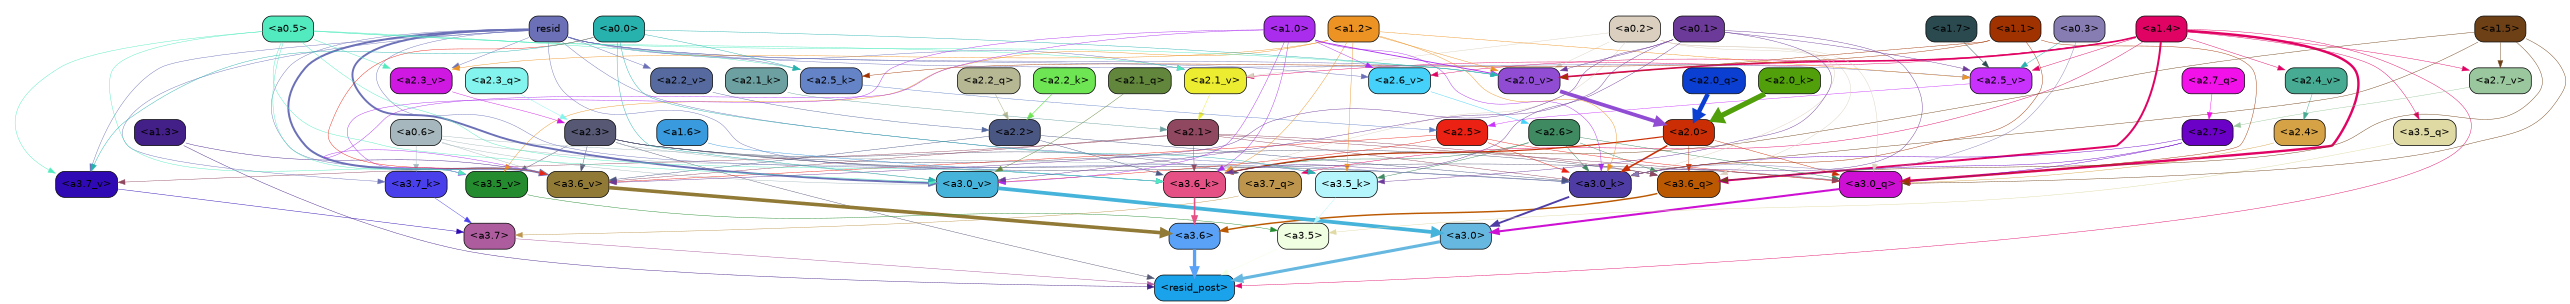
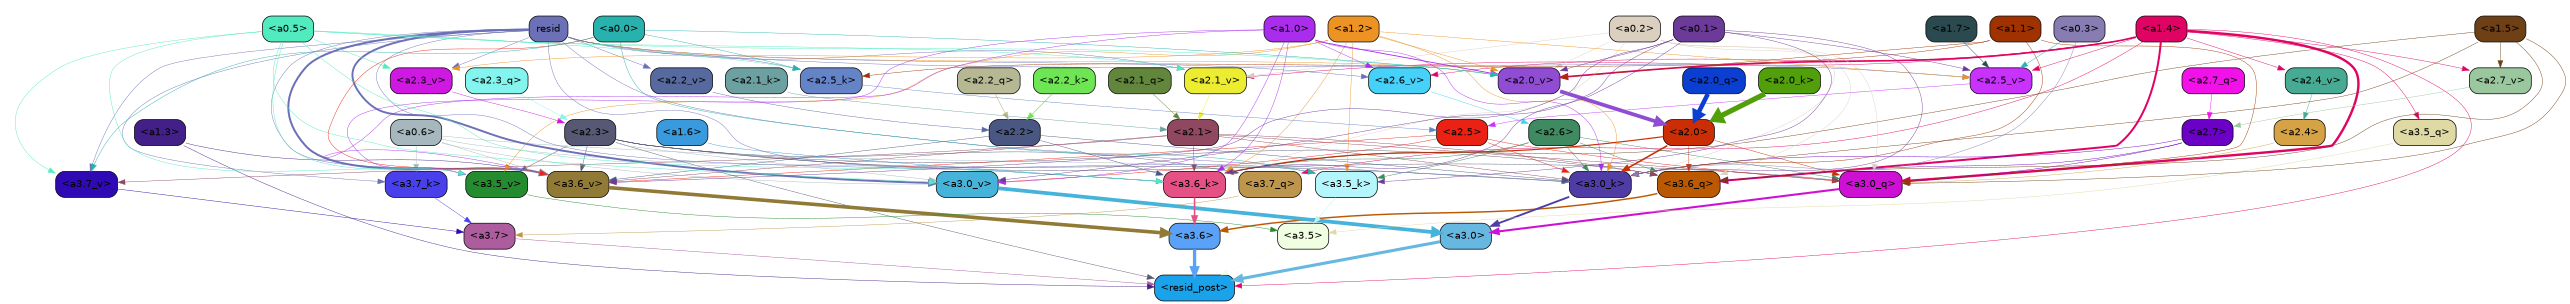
edge "resid" -> "<a2.0_v>": color #6c71b7 -> #ed9324
edge "<a2.1_q>" -> "<a3.0_v>": now "<a2.1_q>" -> "<a2.1>"
edge "<a0.0>" -> "<a3.0_v>": removed
